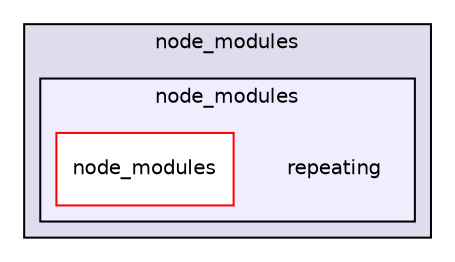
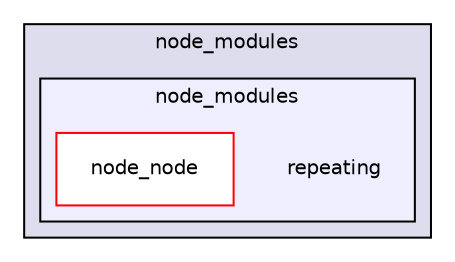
node "node_modules": label "node_modules" -> "node_node"
